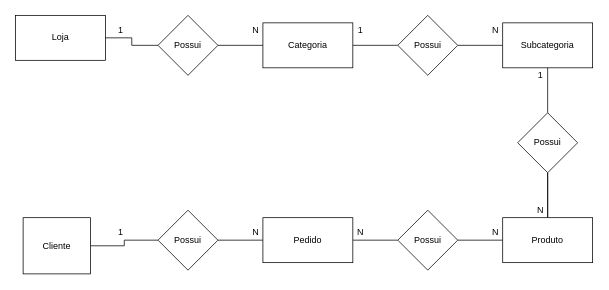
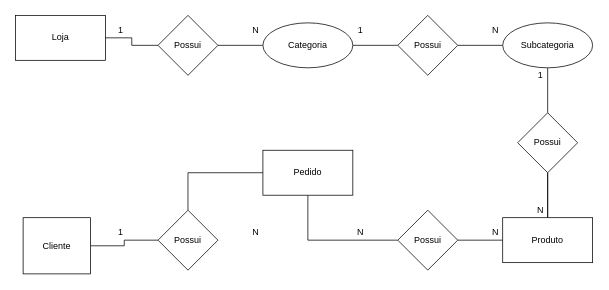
node "Categoria": shape rectangle -> ellipse
node "Subcategoria": shape rectangle -> ellipse
node "Pedido": moved (308, 240) -> (308, 173)
